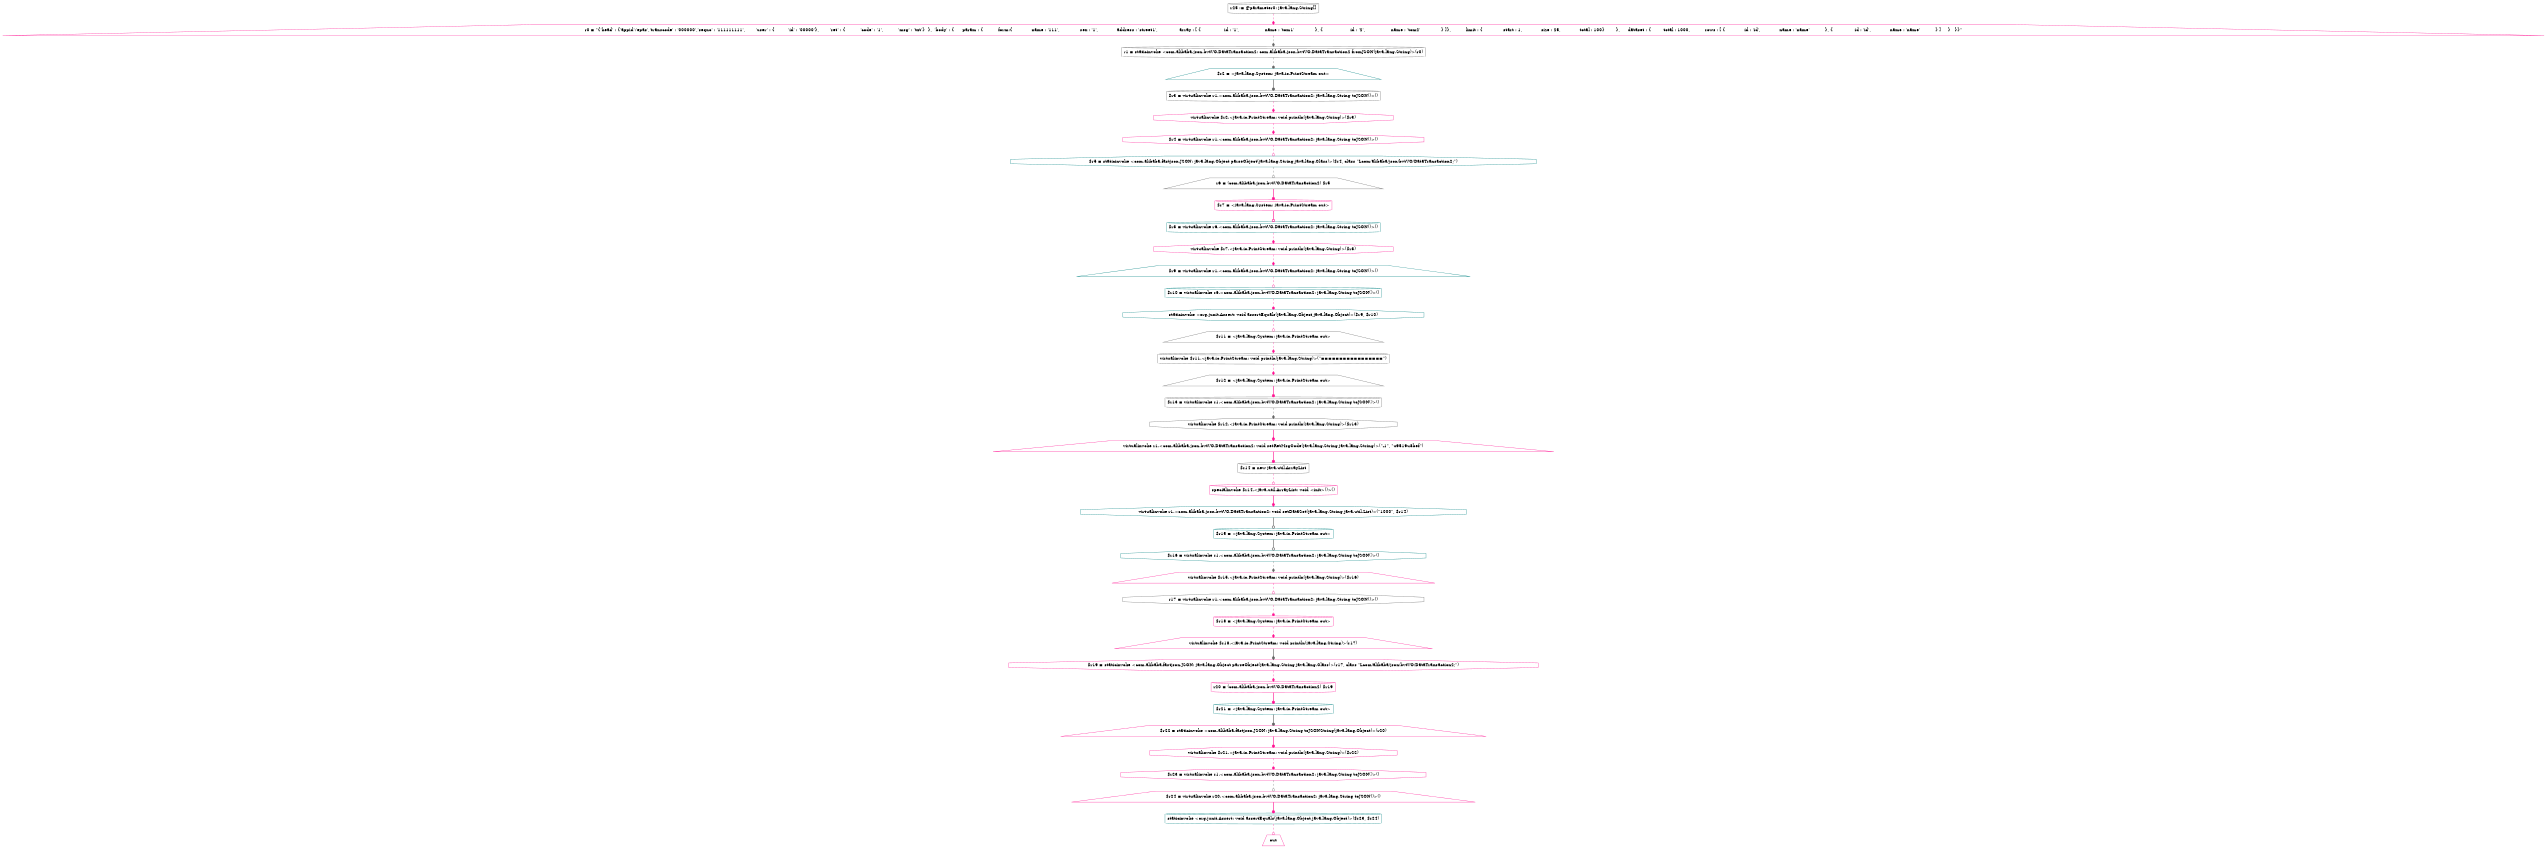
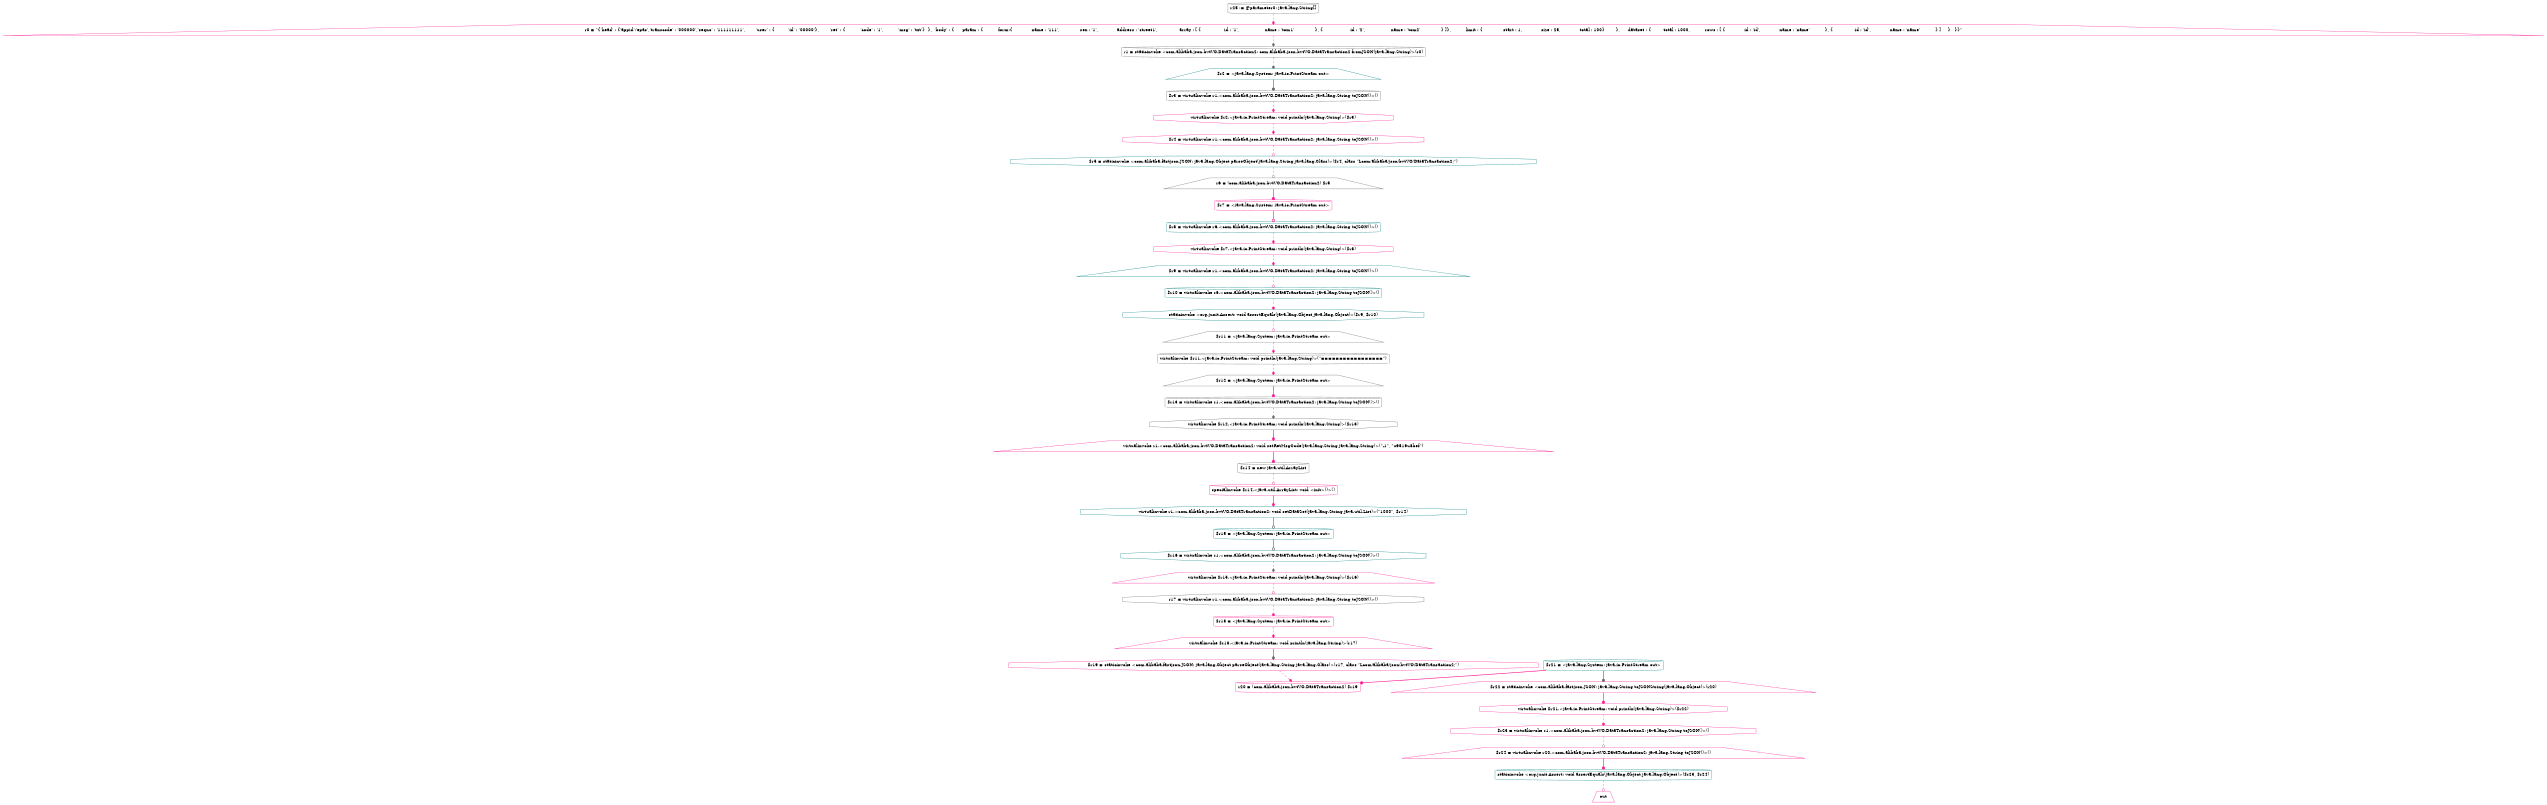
edge "r20 = (com.alibaba.json.bvtVO.DataTransaction2) $r19" -> "$r21 = <java.lang.System: java.io.PrintStream out>": reversed
